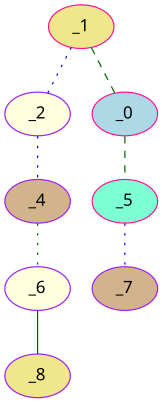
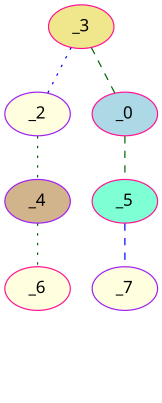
node "_1": label "_1" -> "_3"
edge "_2" -- "_4": color blue -> darkgreen
edge "_5" -- "_7": style dotted -> dashed
node "_6": color purple -> deeppink
node "_7": fillcolor tan -> lightyellow
node "_8": removed
